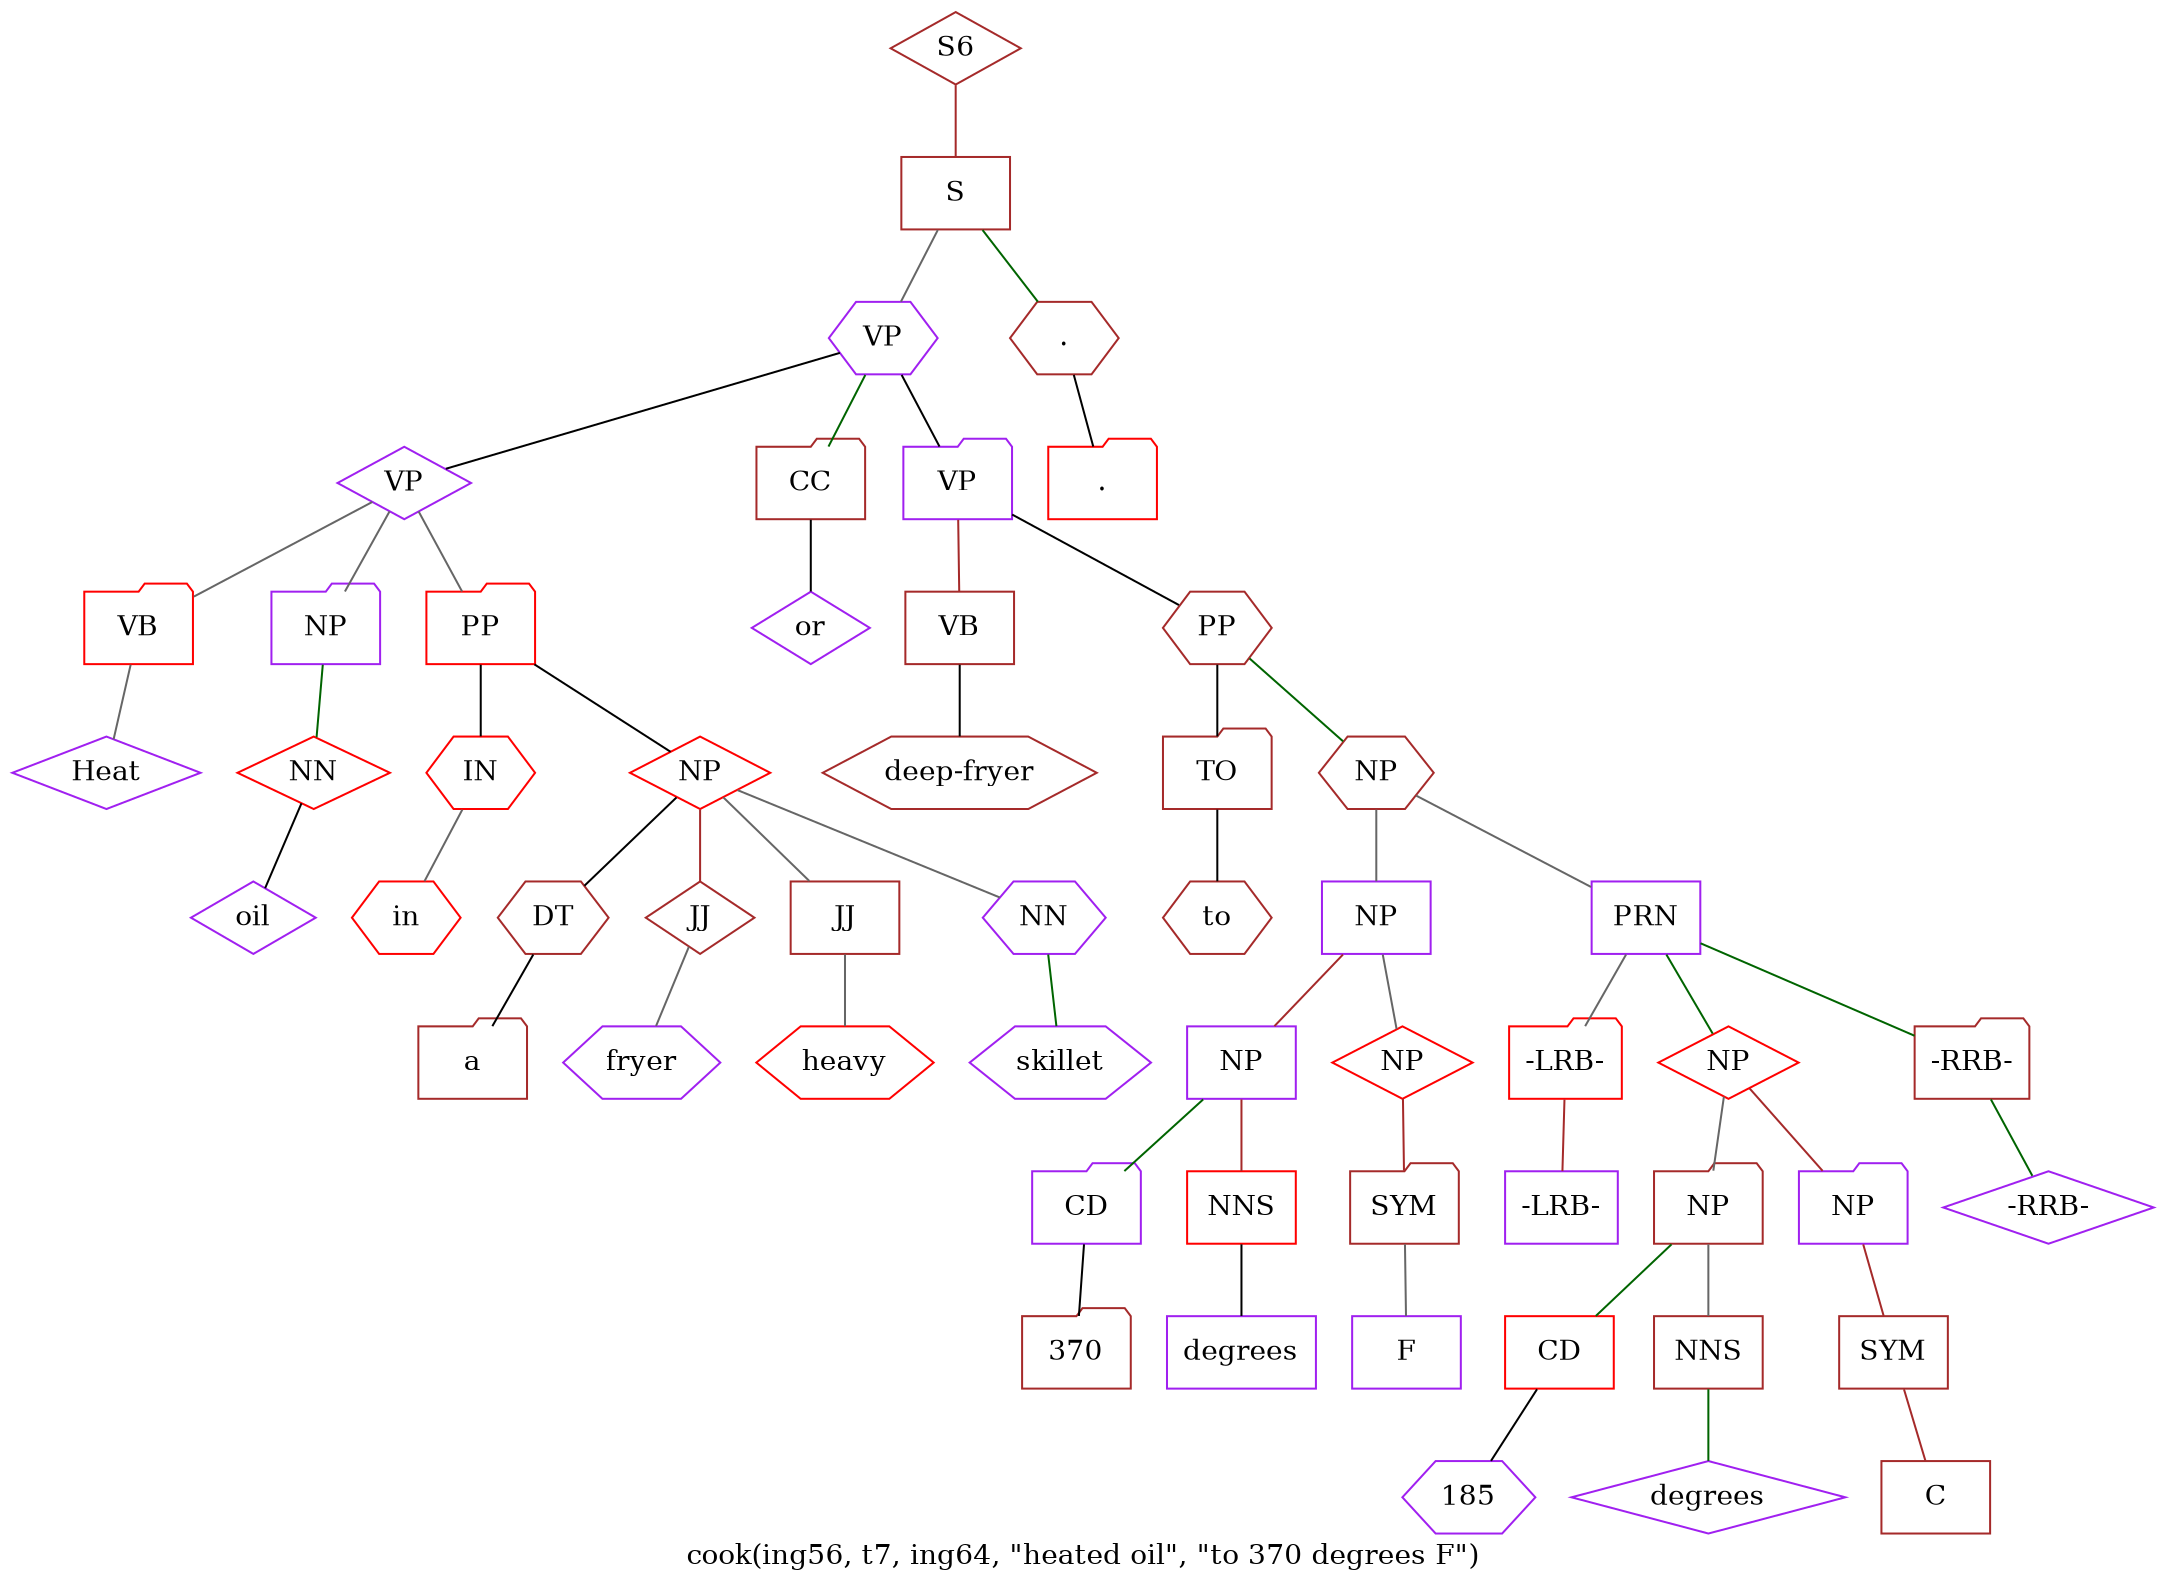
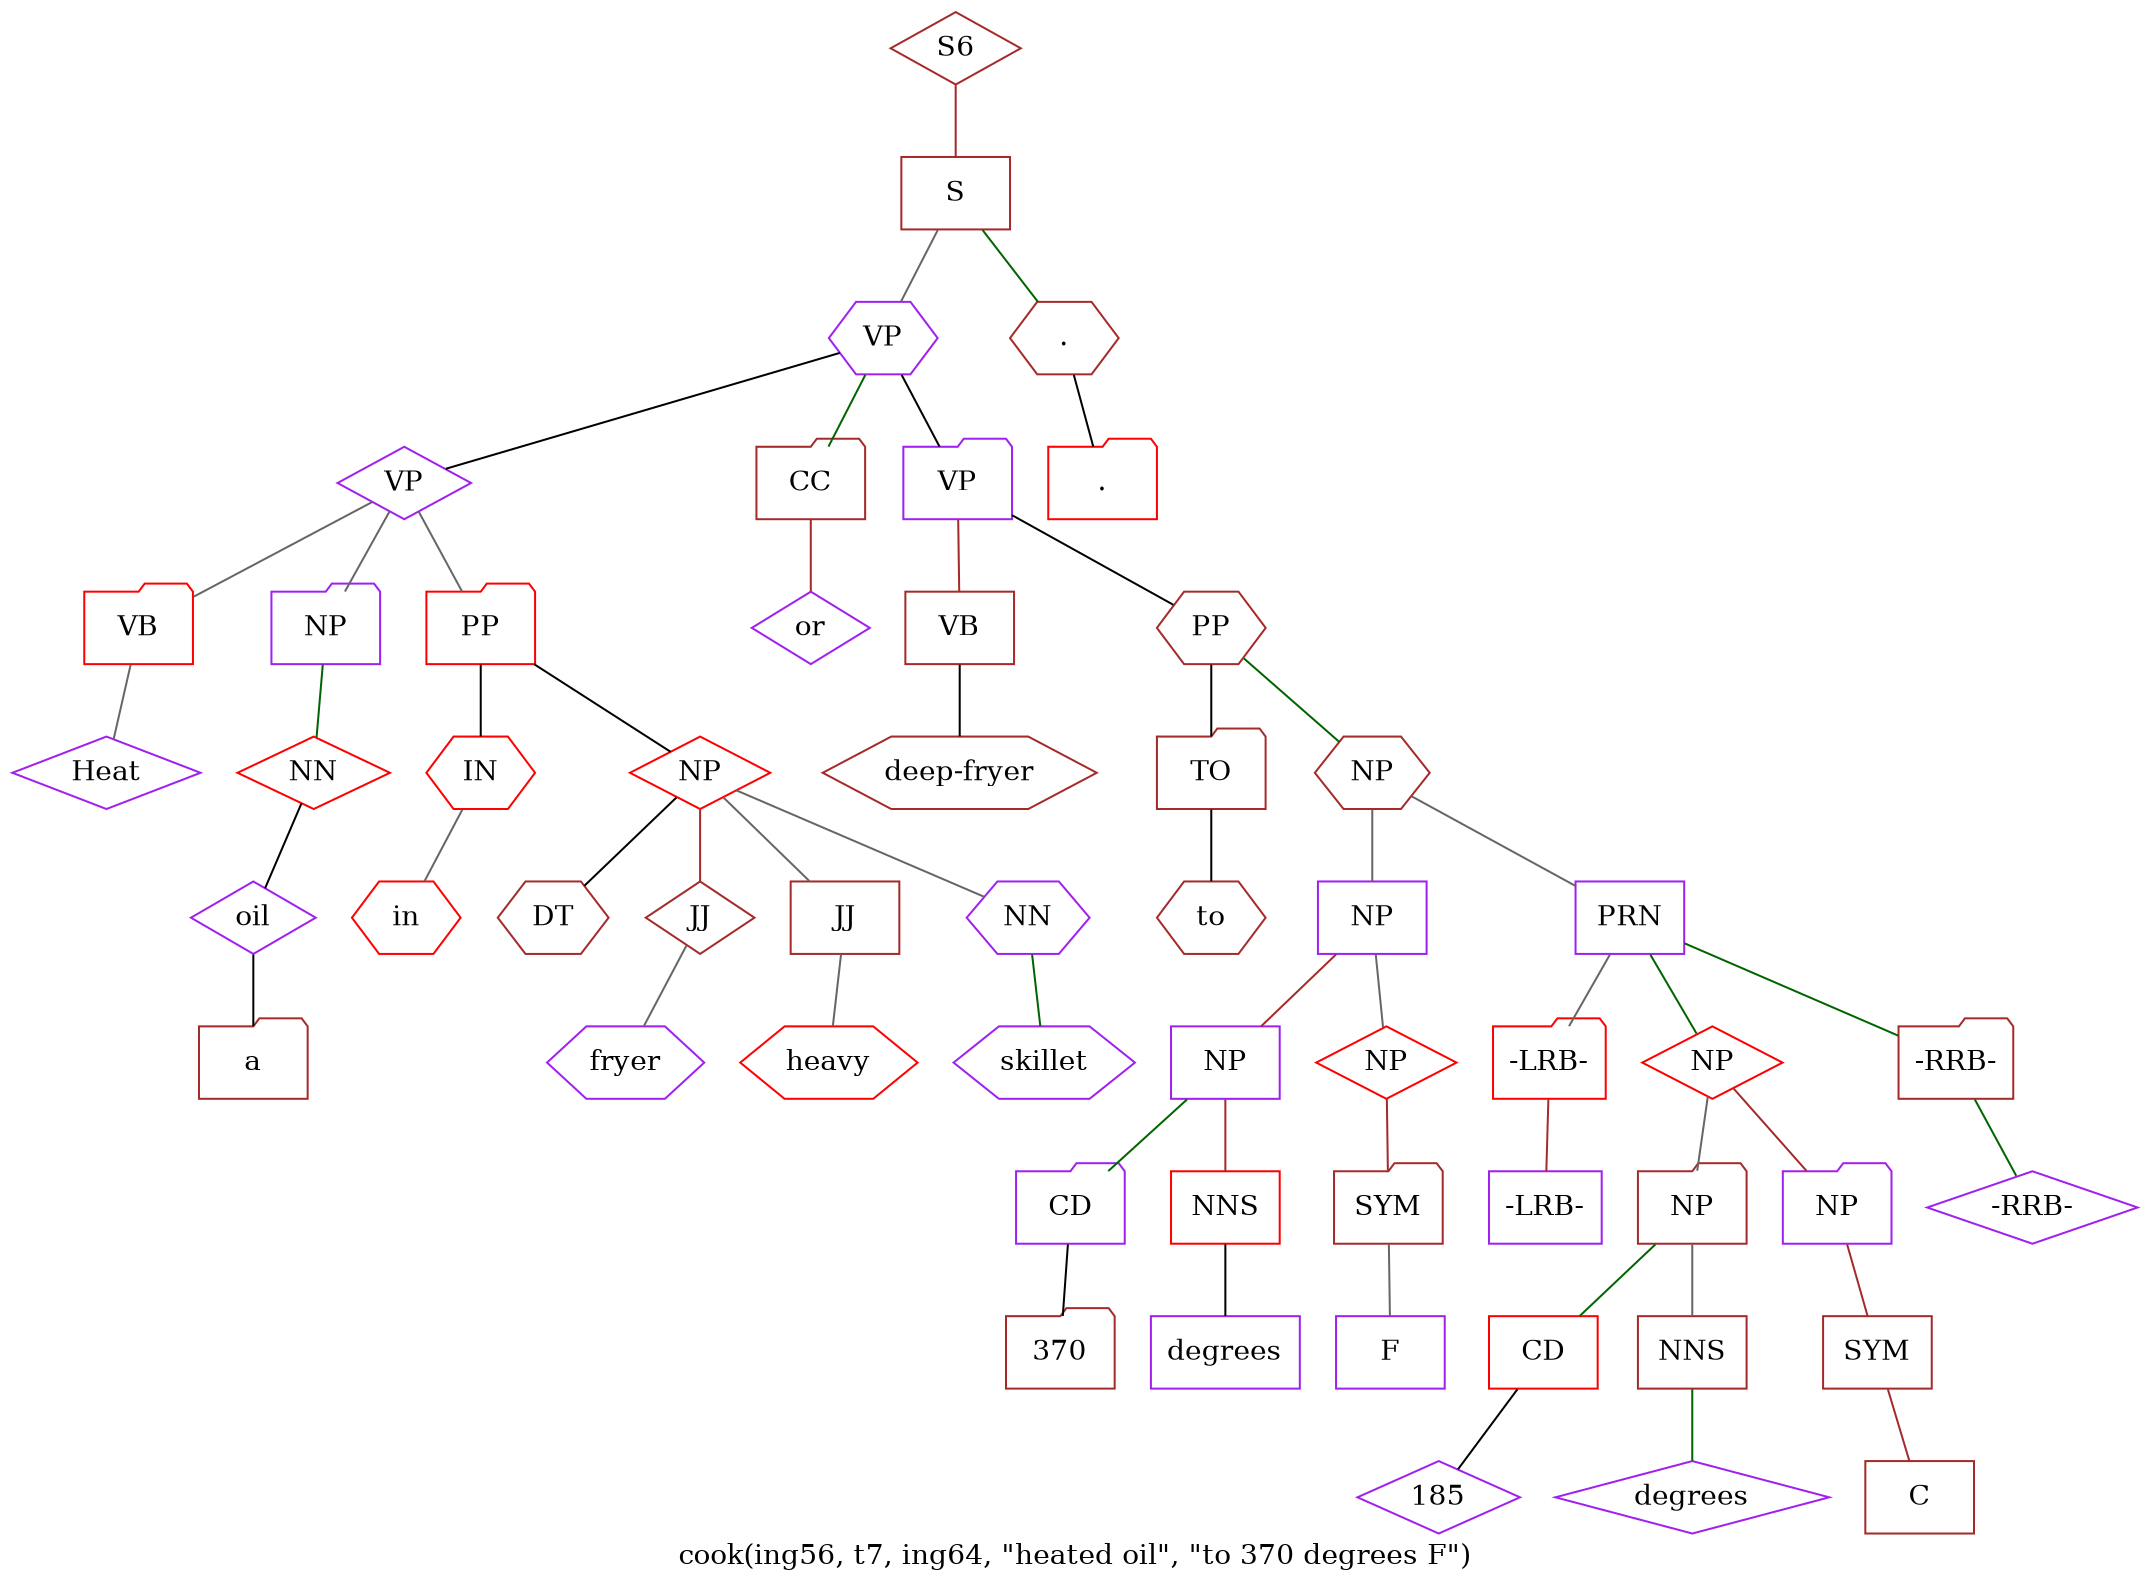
edge "CC" -- "or": color black -> brown
edge "DT" -- "a": now "oil" -- "a"
node "185": shape hexagon -> diamond
